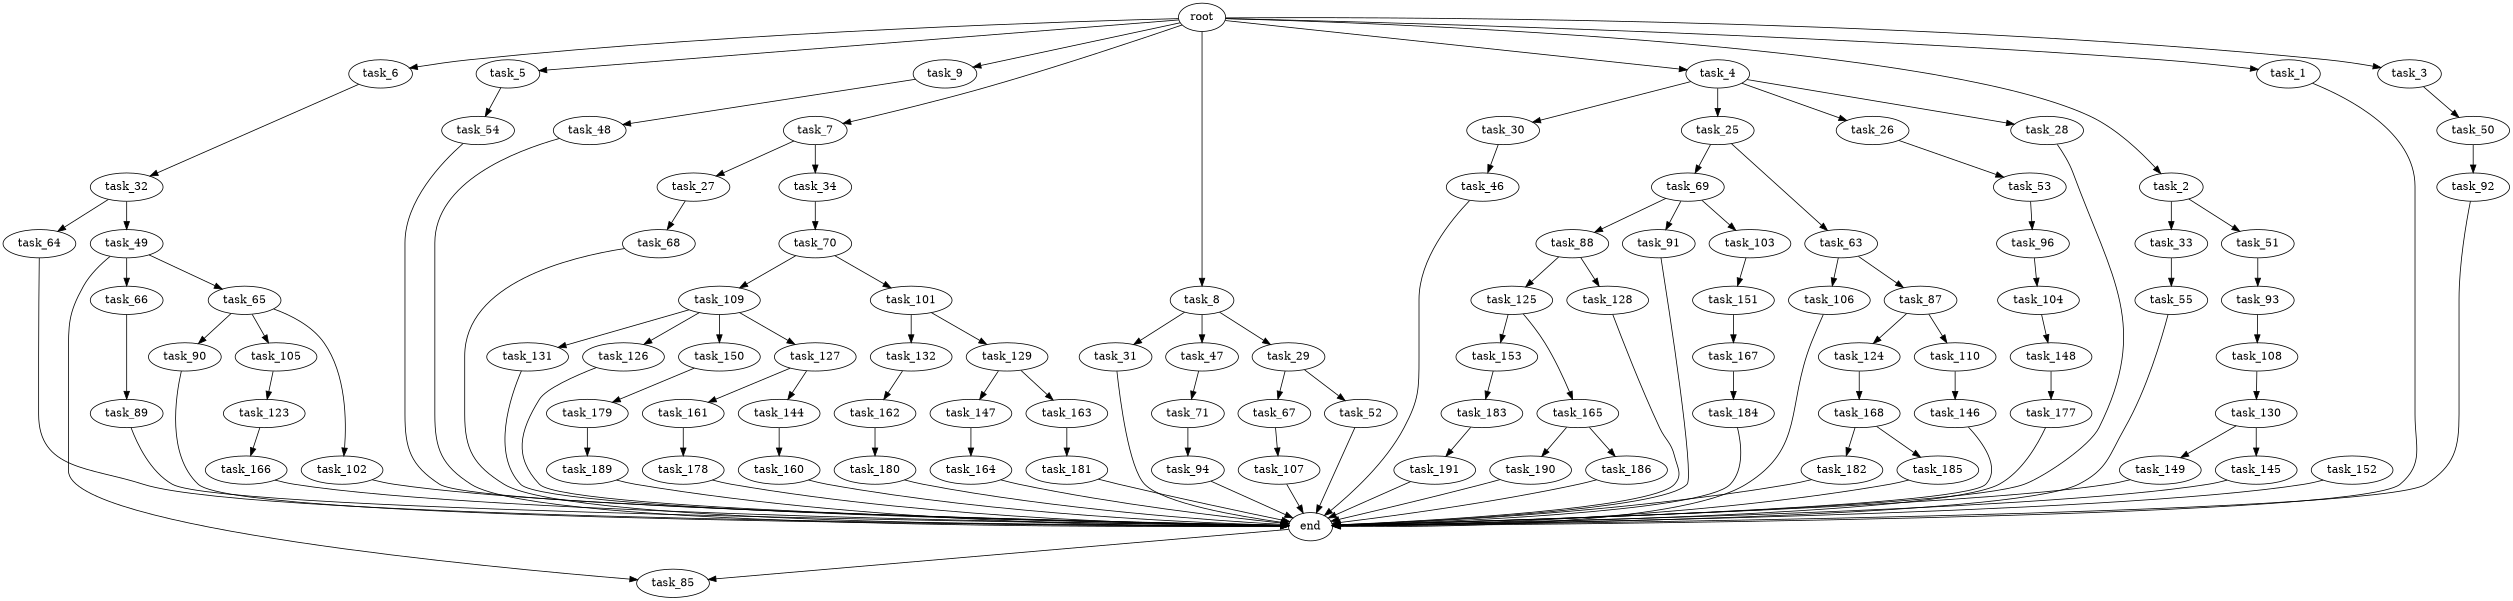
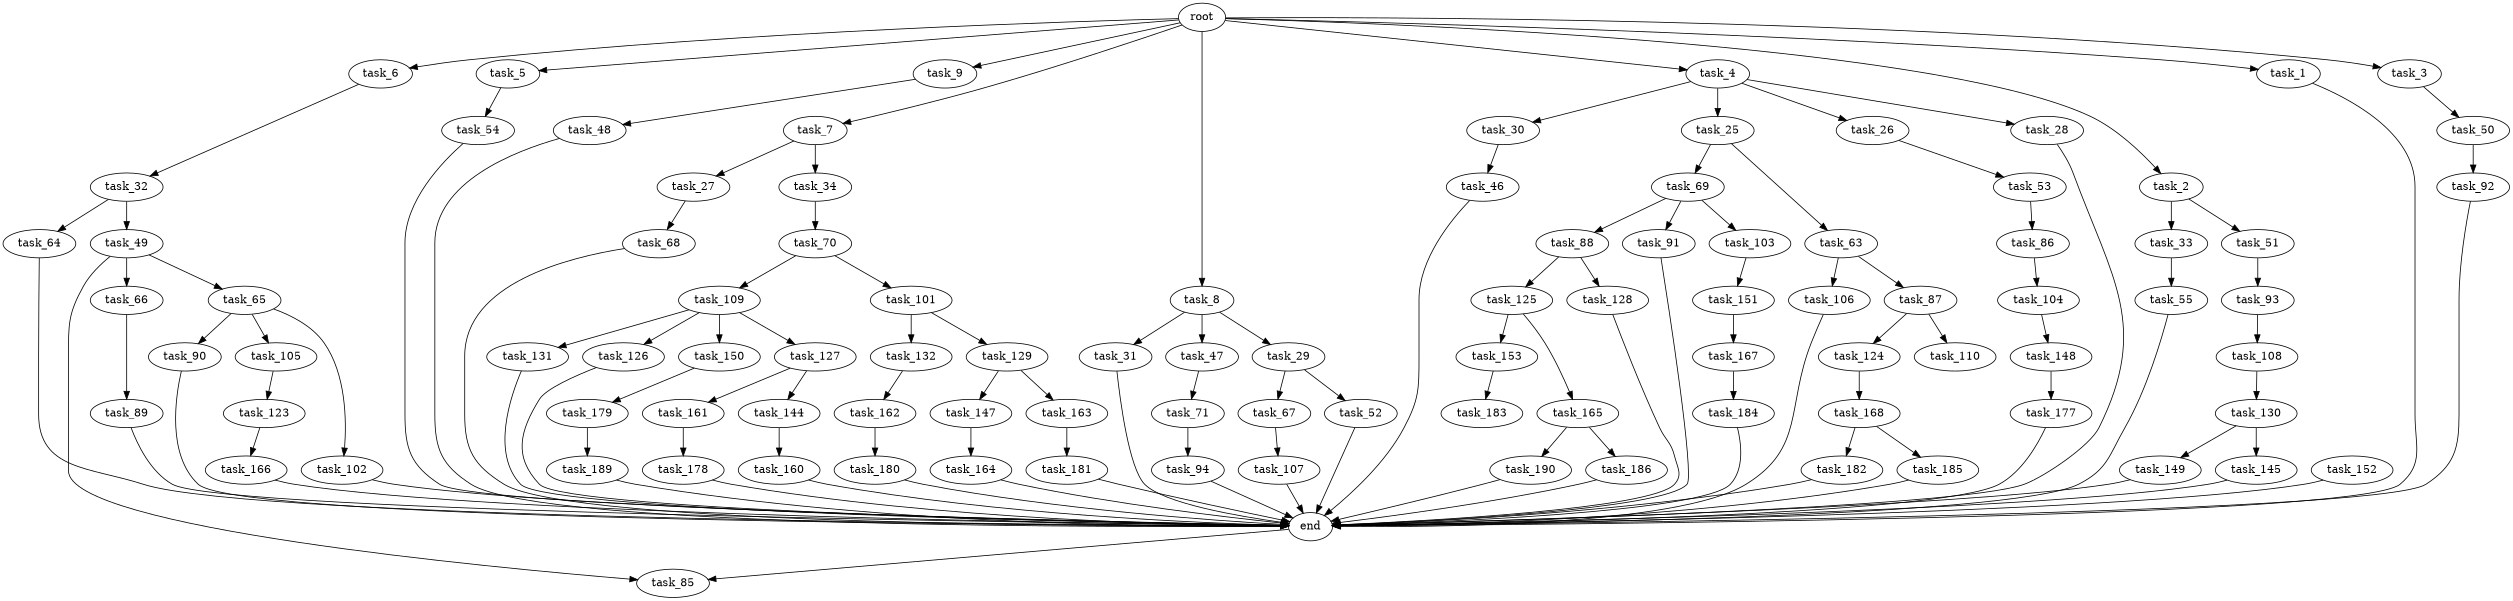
node "task_96": label "task_96" -> "task_86"
node "task_146": removed
node "task_191": removed
